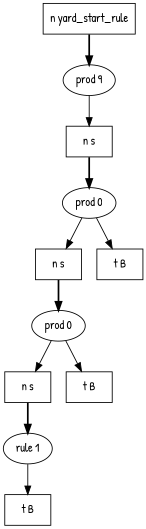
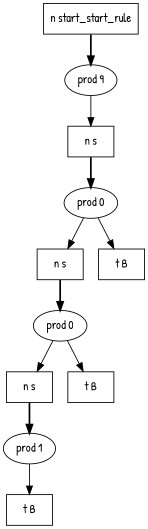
node "n yard_start_rule": label "n yard_start_rule" -> "n start_start_rule"
node "rule 1": label "rule 1" -> "prod 1"
